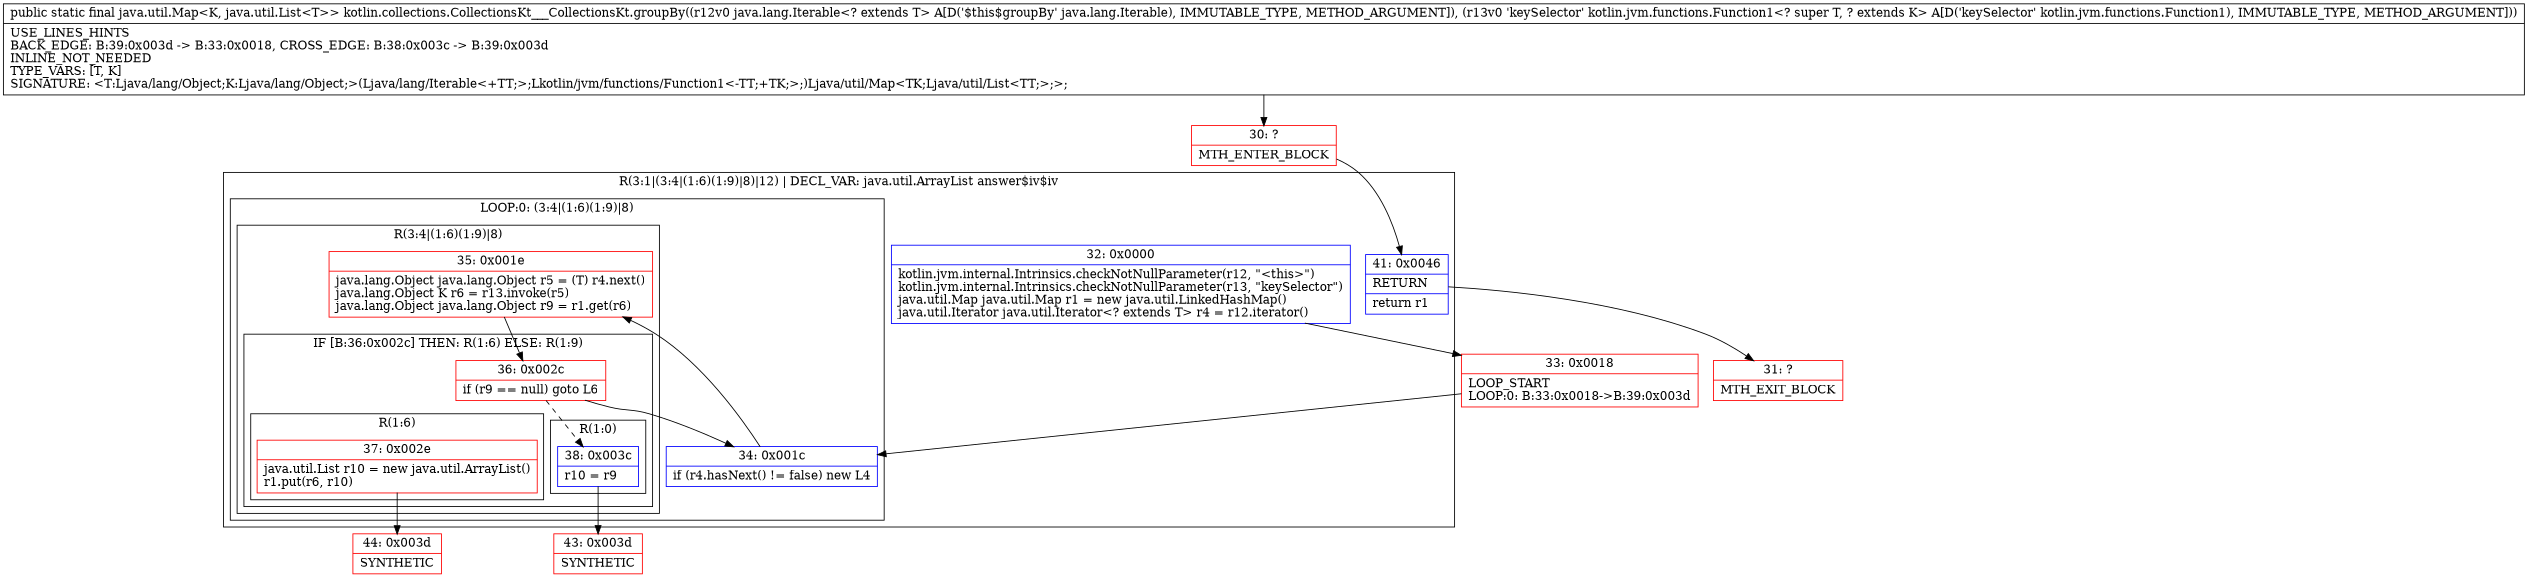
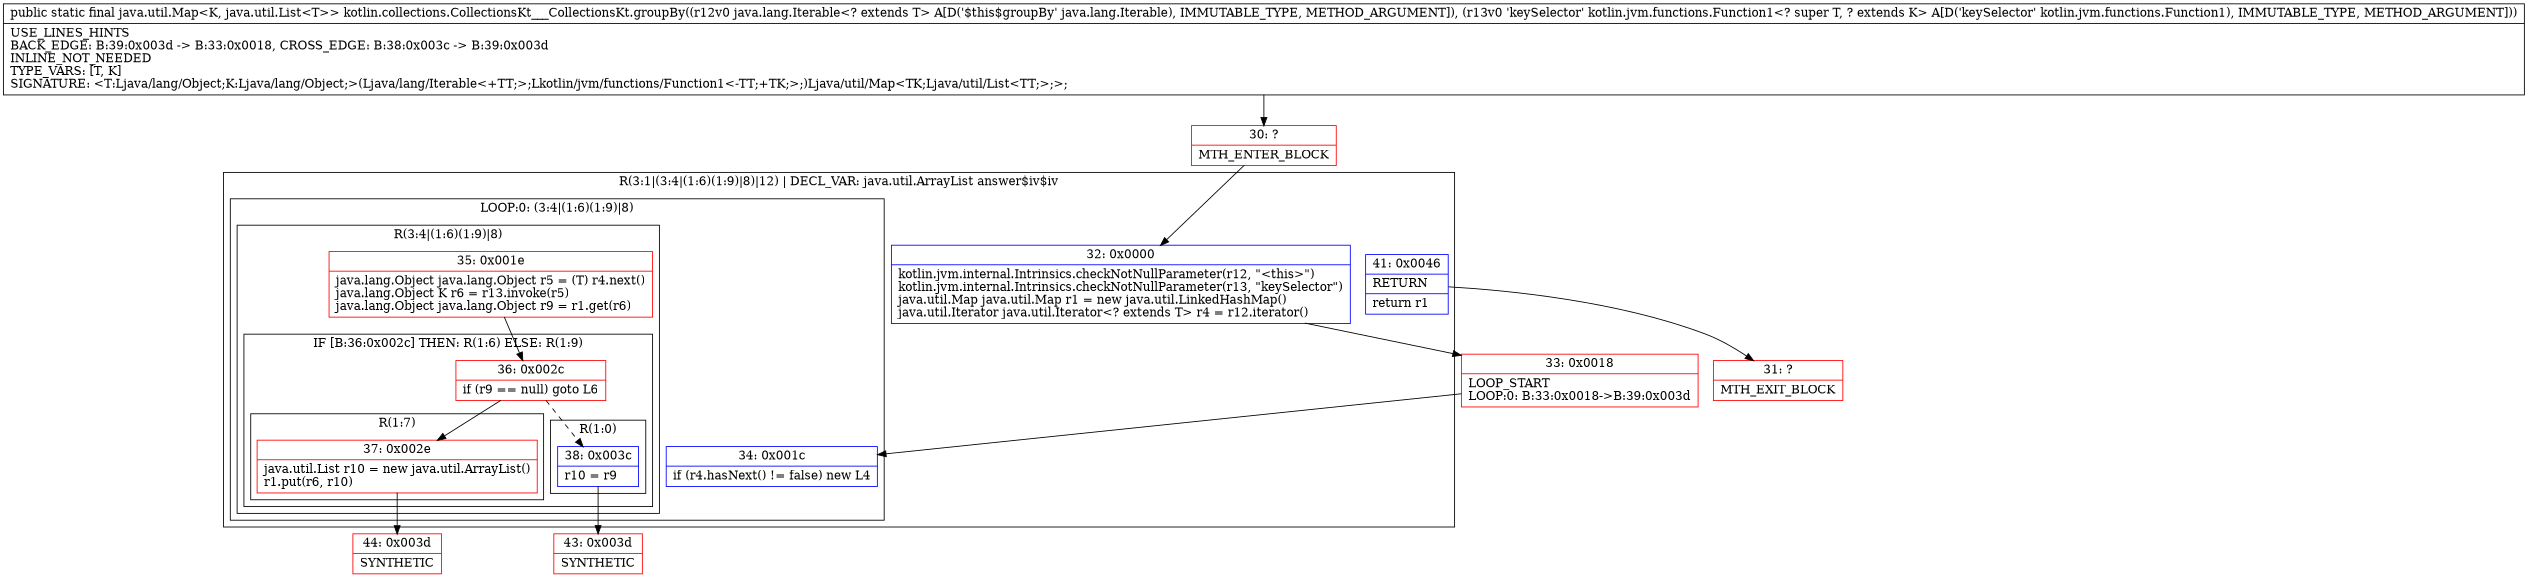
edge "30: ?" -> "41: 0x0046": now "30: ?" -> "32: 0x0000"
edge "34: 0x001c" -> "35: 0x001e": removed
edge "36: 0x002c" -> "34: 0x001c": now "36: 0x002c" -> "37: 0x002e"
cluster "R(1:6)": label "R(1:6)" -> "R(1:7)"
